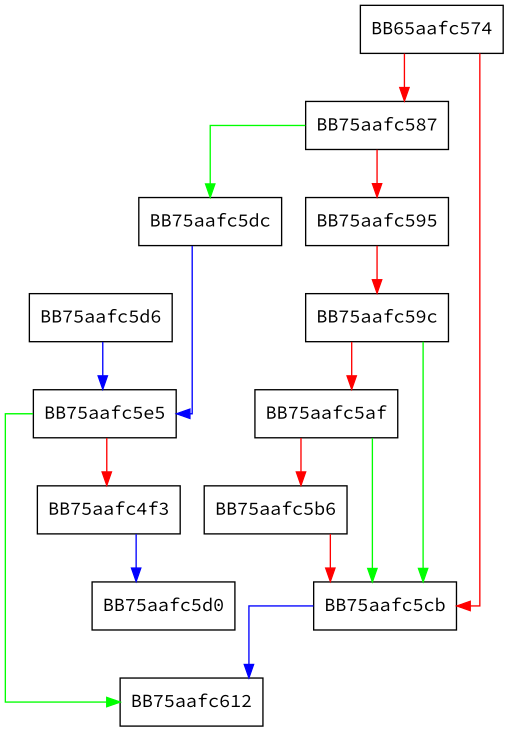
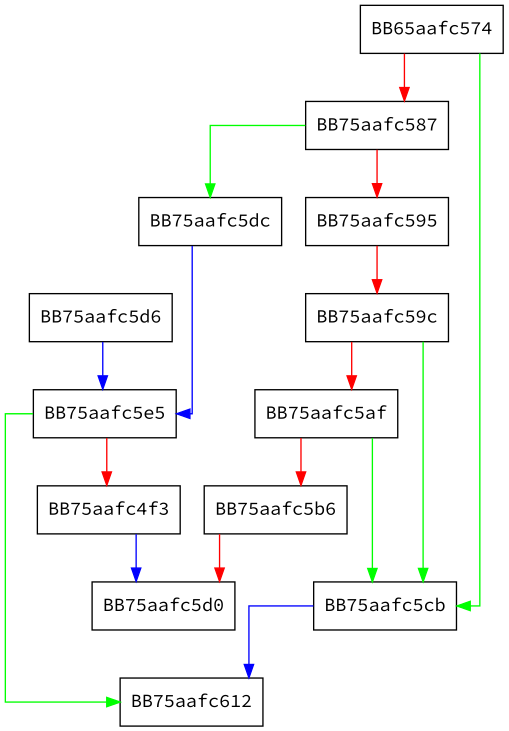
edge "BB65aafc574" -> "BB75aafc5cb": color red -> green
edge "BB75aafc5b6" -> "BB75aafc5cb": now "BB75aafc5b6" -> "BB75aafc5d0"
